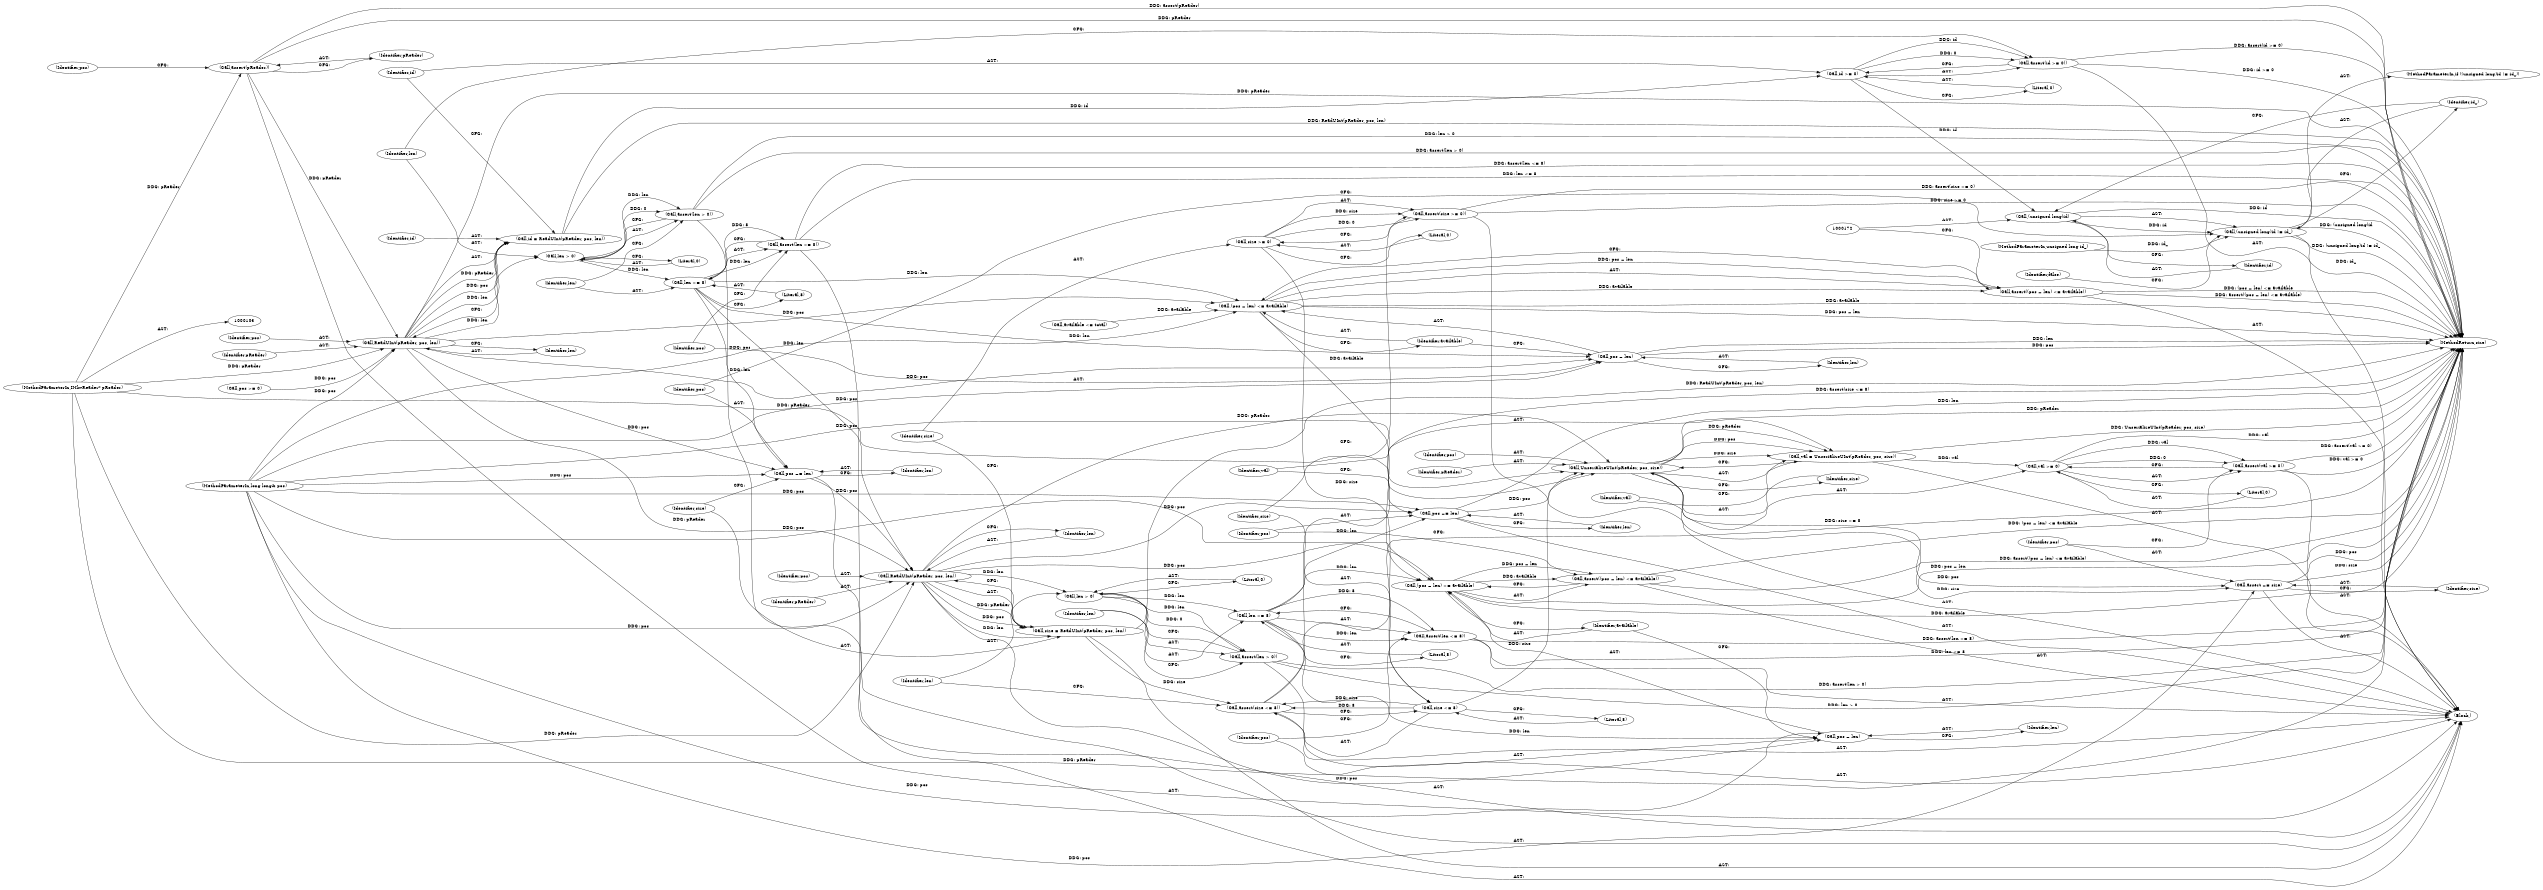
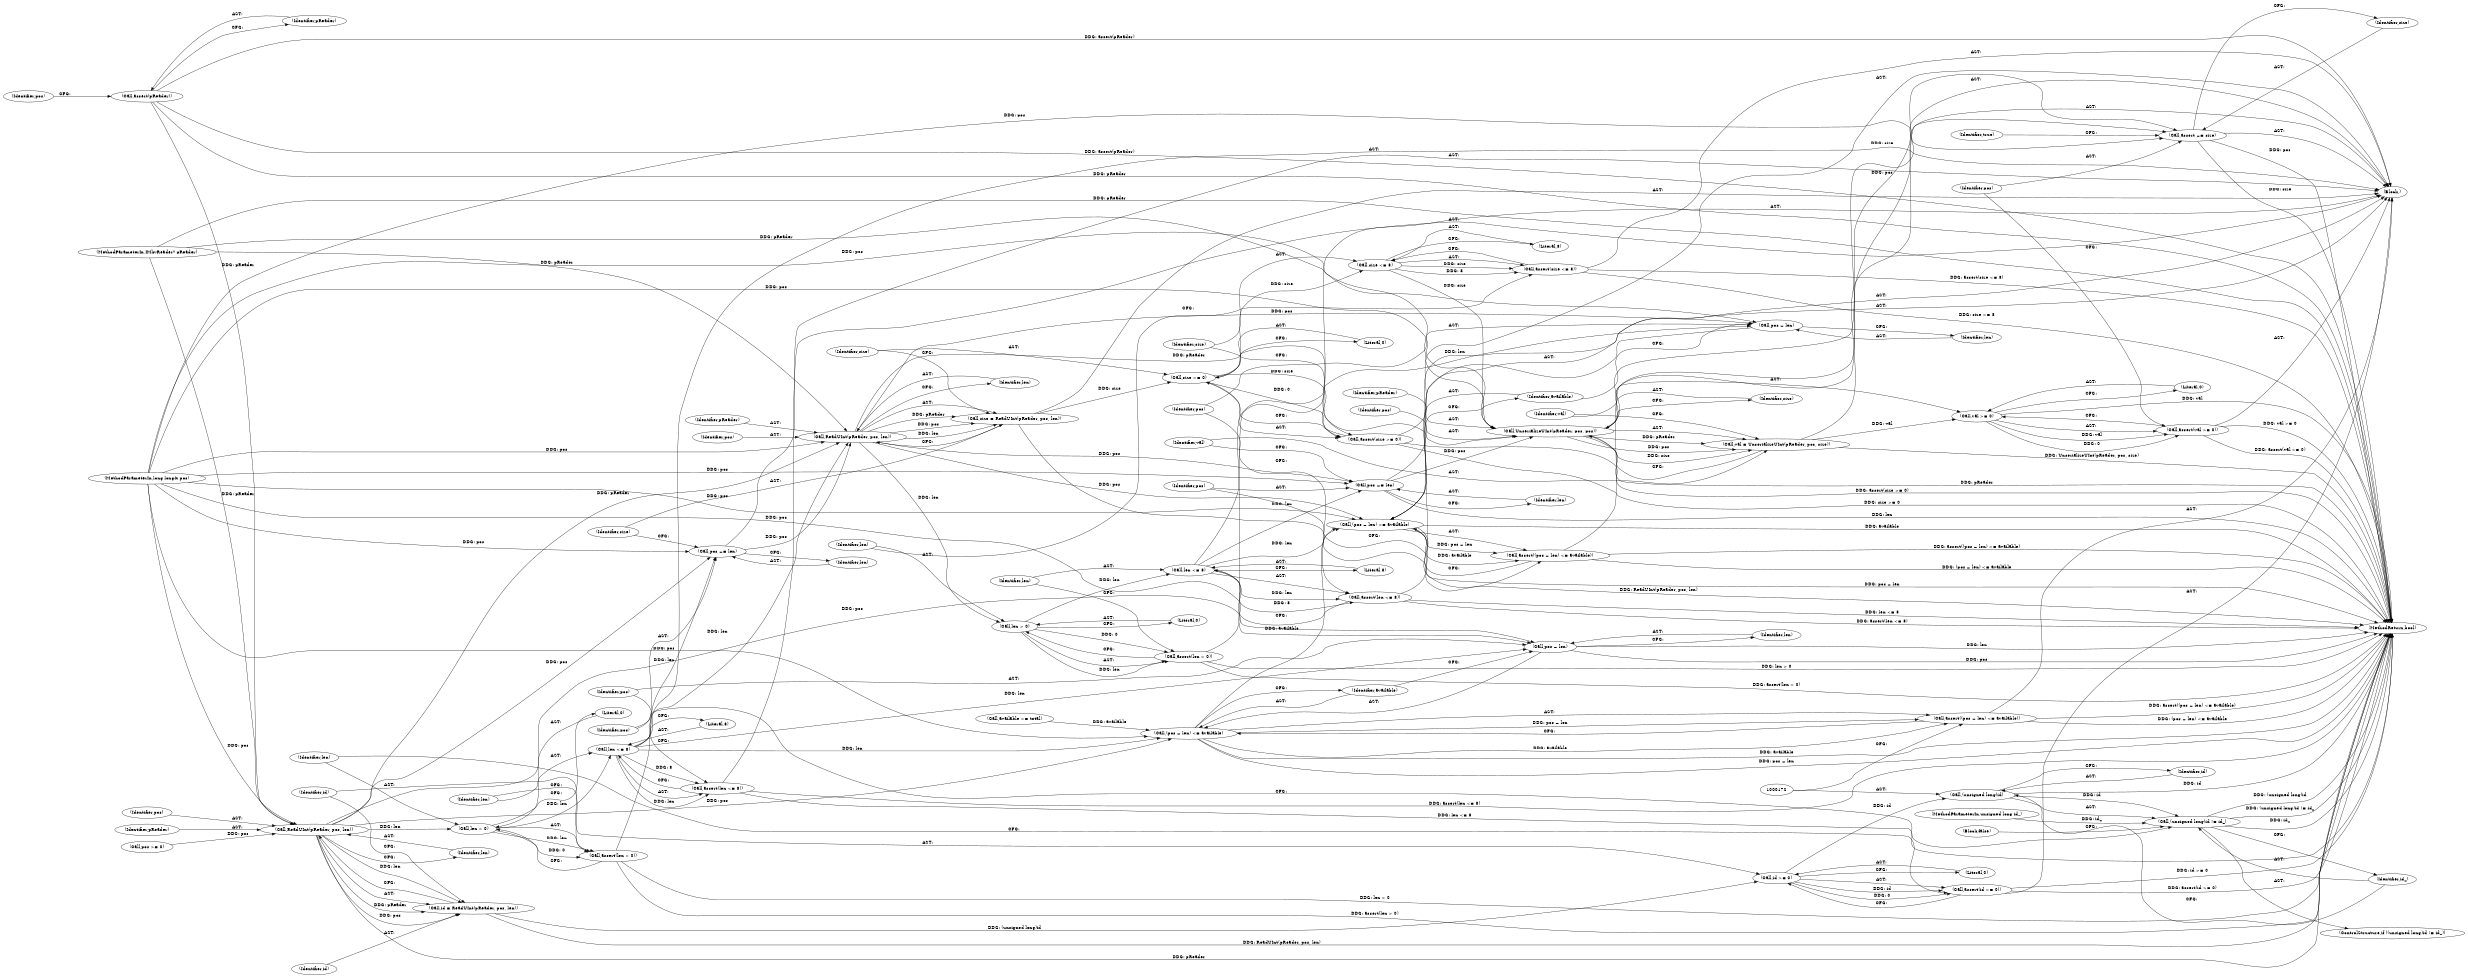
node "(MethodParameterIn,if ((unsigned long)id != id_))": label "(MethodParameterIn,if ((unsigned long)id != id_))" -> "(ControlStructure,if ((unsigned long)id != id_))"
edge "(Call,id = ReadUInt(pReader, pos, len))" -> "(Call,id >= 0)": label "DDG: id" -> "DDG: (unsigned long)id"
node "(Identifier,true)": added
edge "(MethodParameterIn,IMkvReader* pReader)" -> "(Call,assert(pReader))": removed, label "DDG: pReader"
node "(Identifier,false)": label "(Identifier,false)" -> "(Block,false)"
node "1000103": removed
node "(MethodReturn,size)": label "(MethodReturn,size)" -> "(MethodReturn,bool)"
node "(Call,UnserializeUInt(pReader, pos, size))": label "(Call,UnserializeUInt(pReader, pos, size))" -> "(Call,UnserializeUInt(pReader, pos, pos))"
edge "(Call,size = ReadUInt(pReader, pos, len))" -> "(Call,assert(size <= 8))": now "(Call,size = ReadUInt(pReader, pos, len))" -> "(Call,size >= 0)"
edge "(Call,assert(pReader))" -> "(Block,)": label "AST: " -> "DDG: assert(pReader)"
